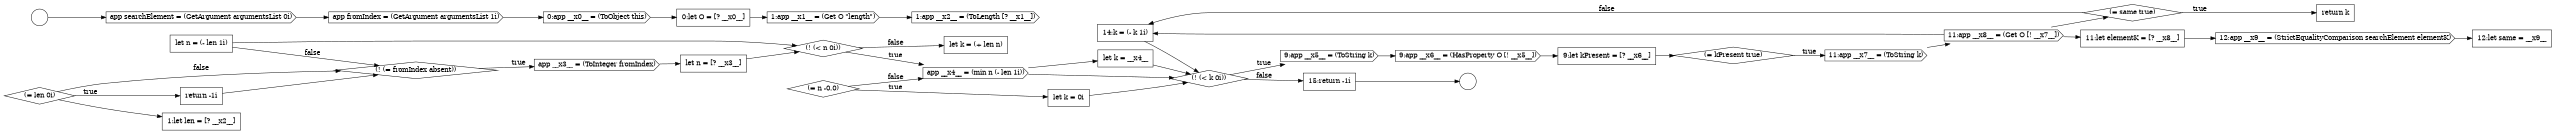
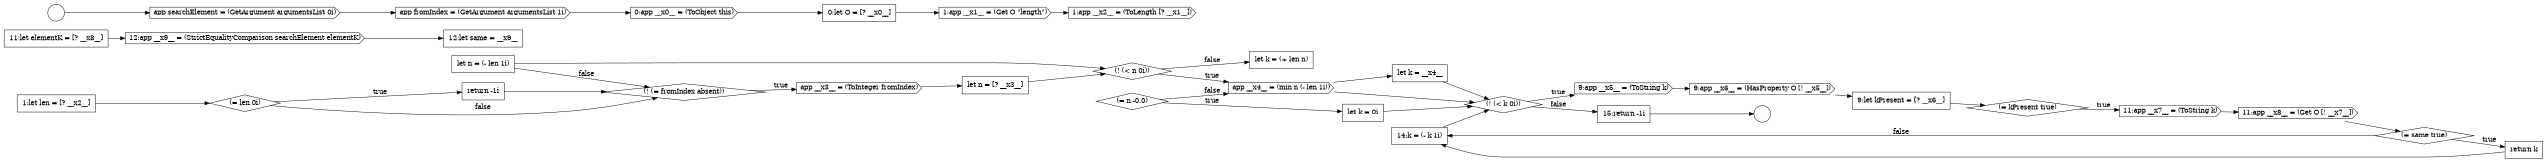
edge "11:app __x8__ = (Get O [! __x7__])" -> "14:k = (- k 1i)": now "return k" -> "14:k = (- k 1i)"
edge "11:app __x8__ = (Get O [! __x7__])" -> "11:let elementK = [? __x8__]": removed
edge "(= len 0i)" -> "1:let len = [? __x2__]": reversed
